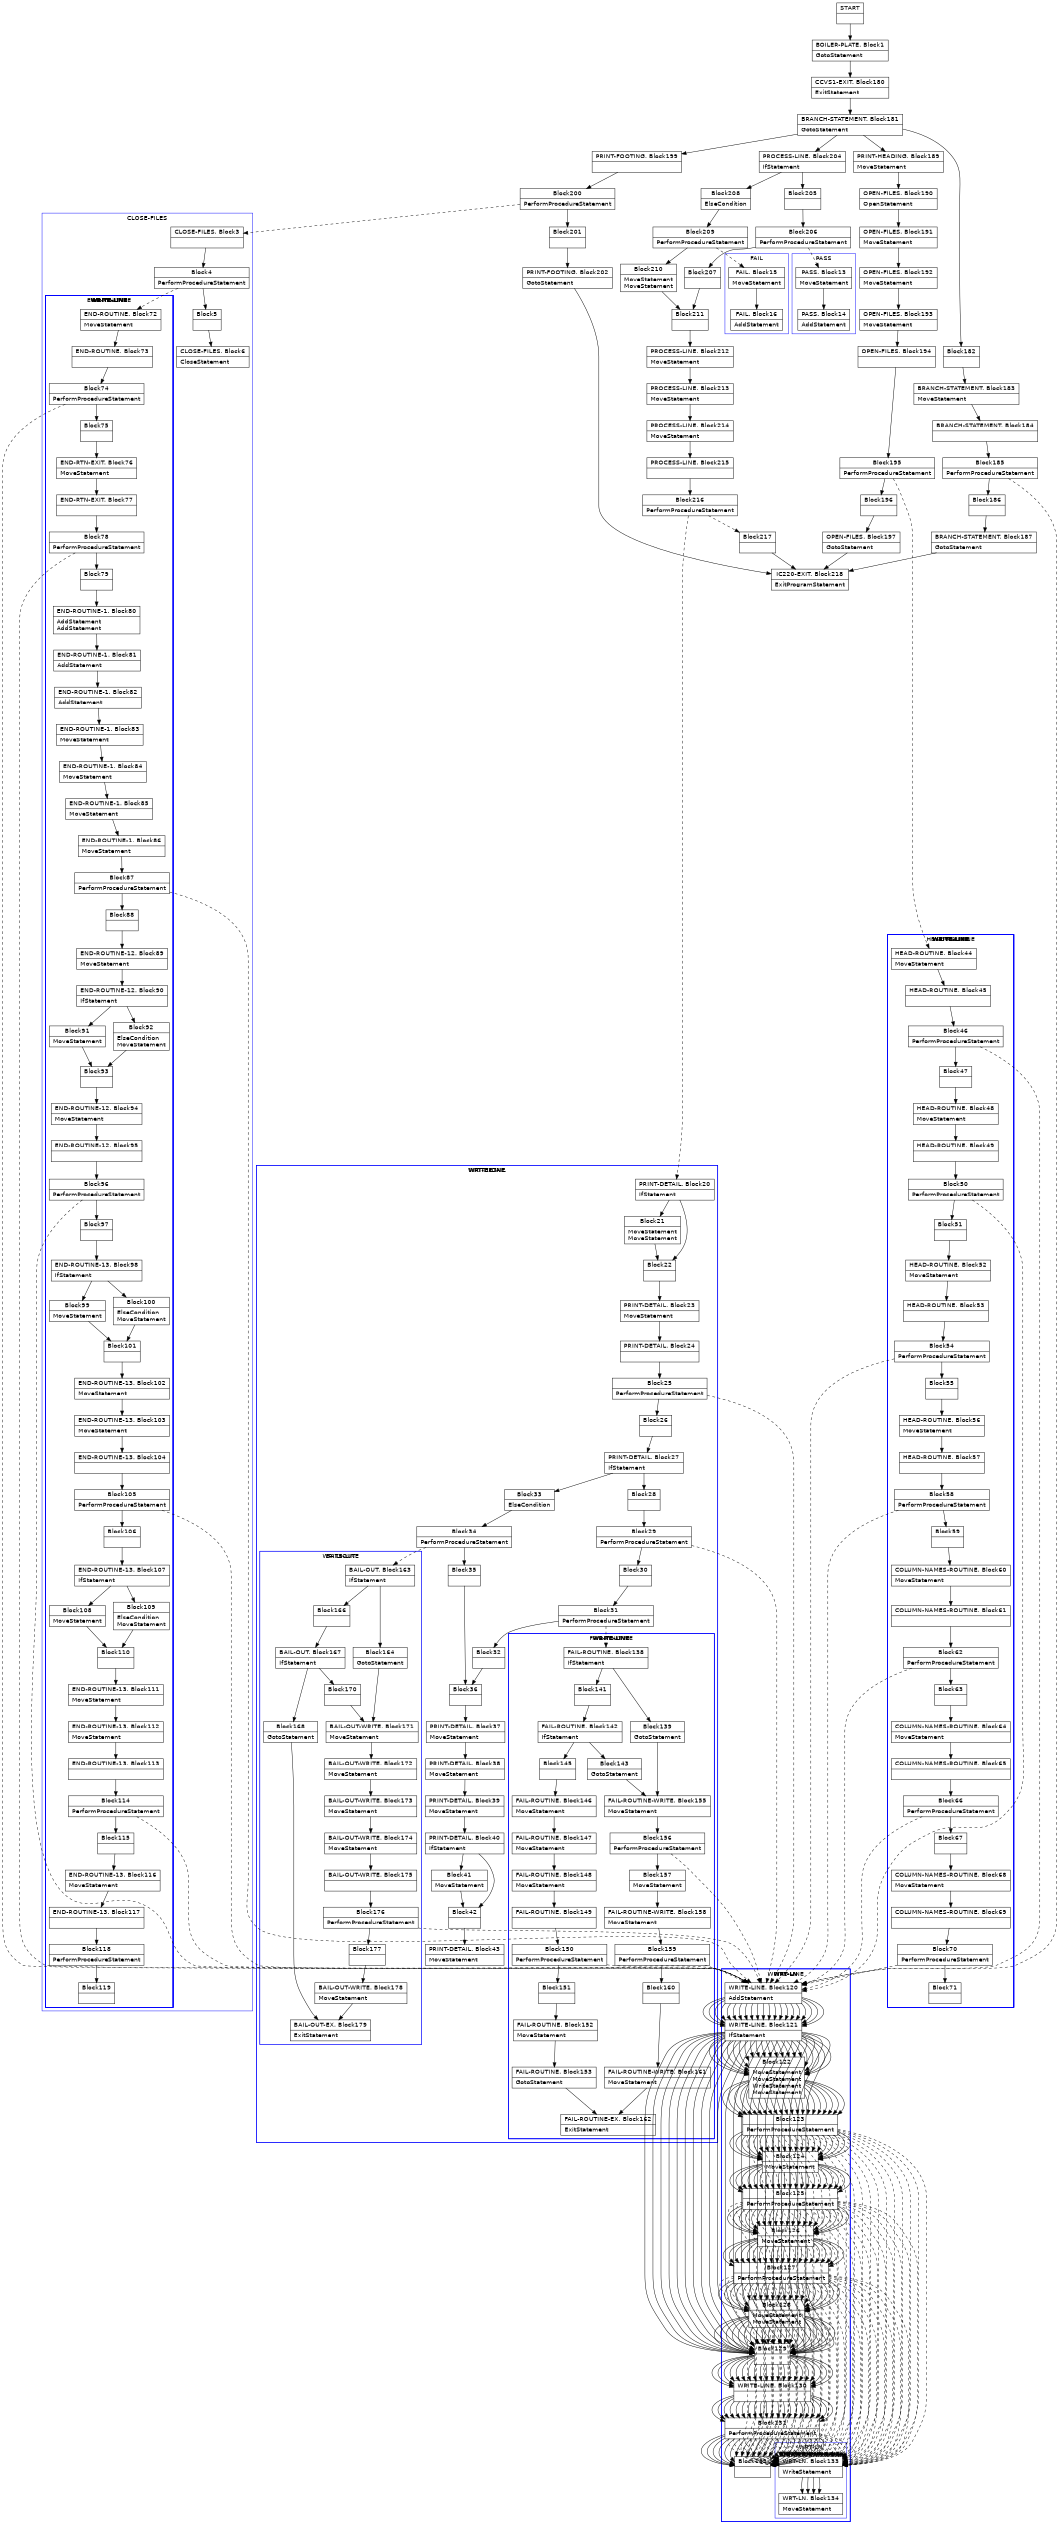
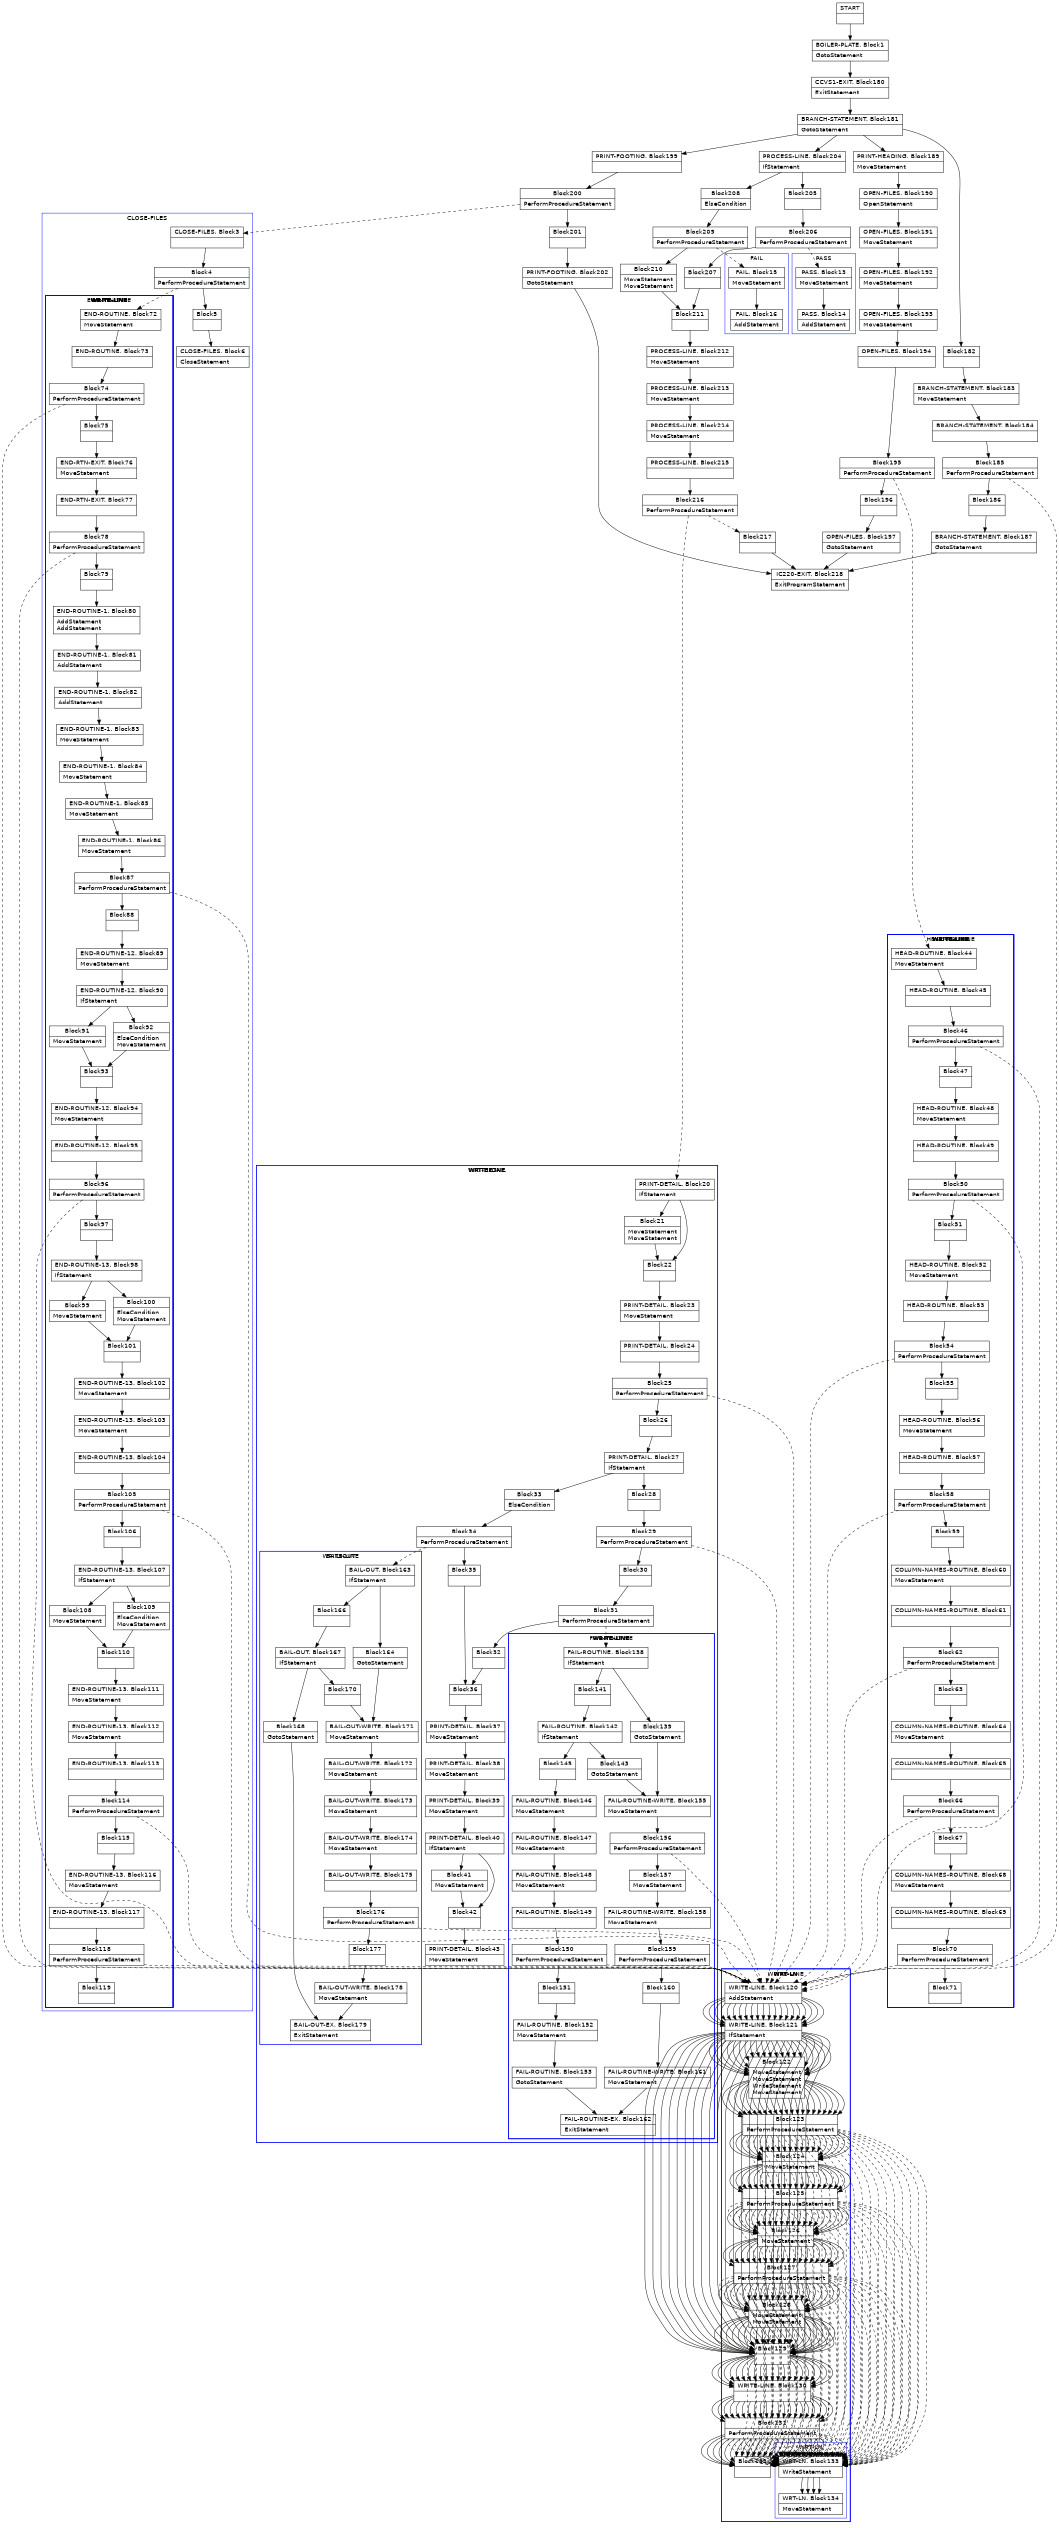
edge "Block118" -> "WRITE-LINE. Block120": added
